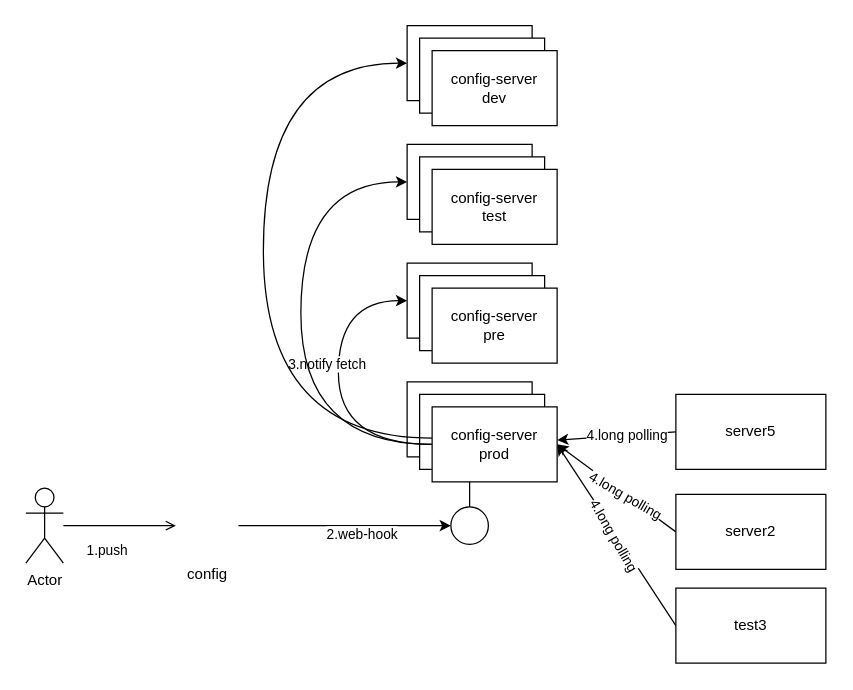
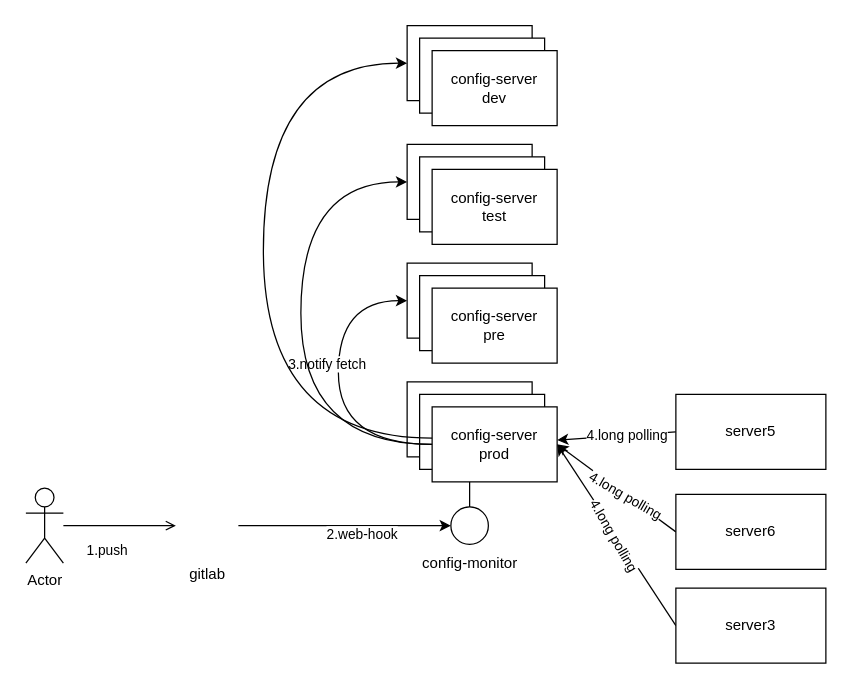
node "server2": label "server2" -> "server6"
node "config-monitor": added
node "config": label "config" -> "gitlab"
node "test3": label "test3" -> "server3"
